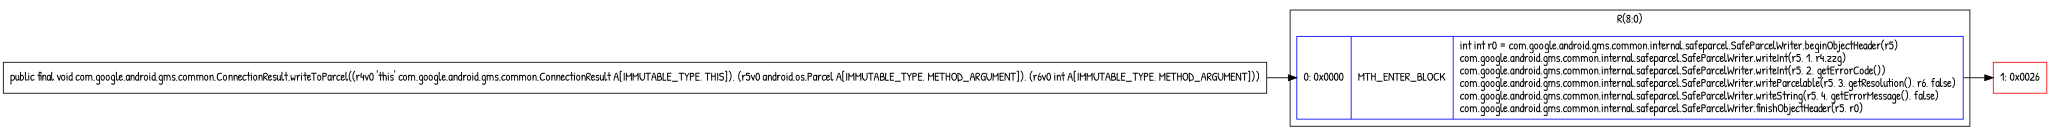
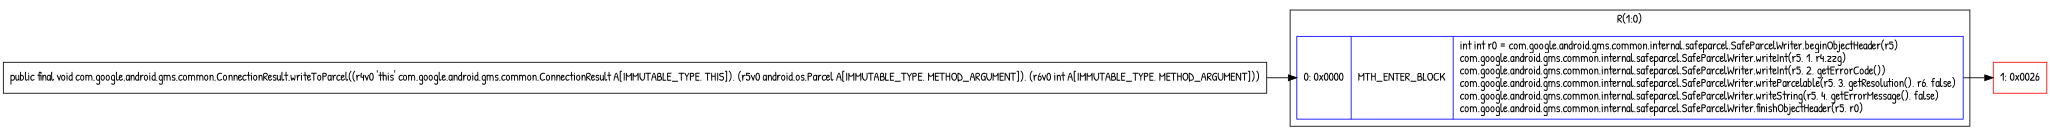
cluster "R(8:0)": label "R(8:0)" -> "R(1:0)"
